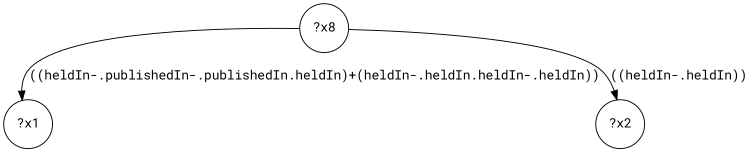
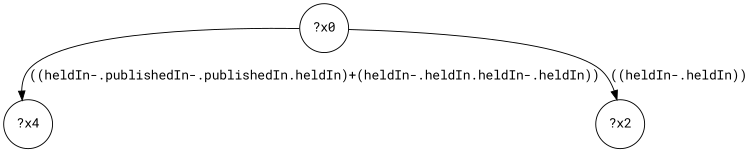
node "?x8": label "?x8" -> "?x0"
node "?x1": label "?x1" -> "?x4"
